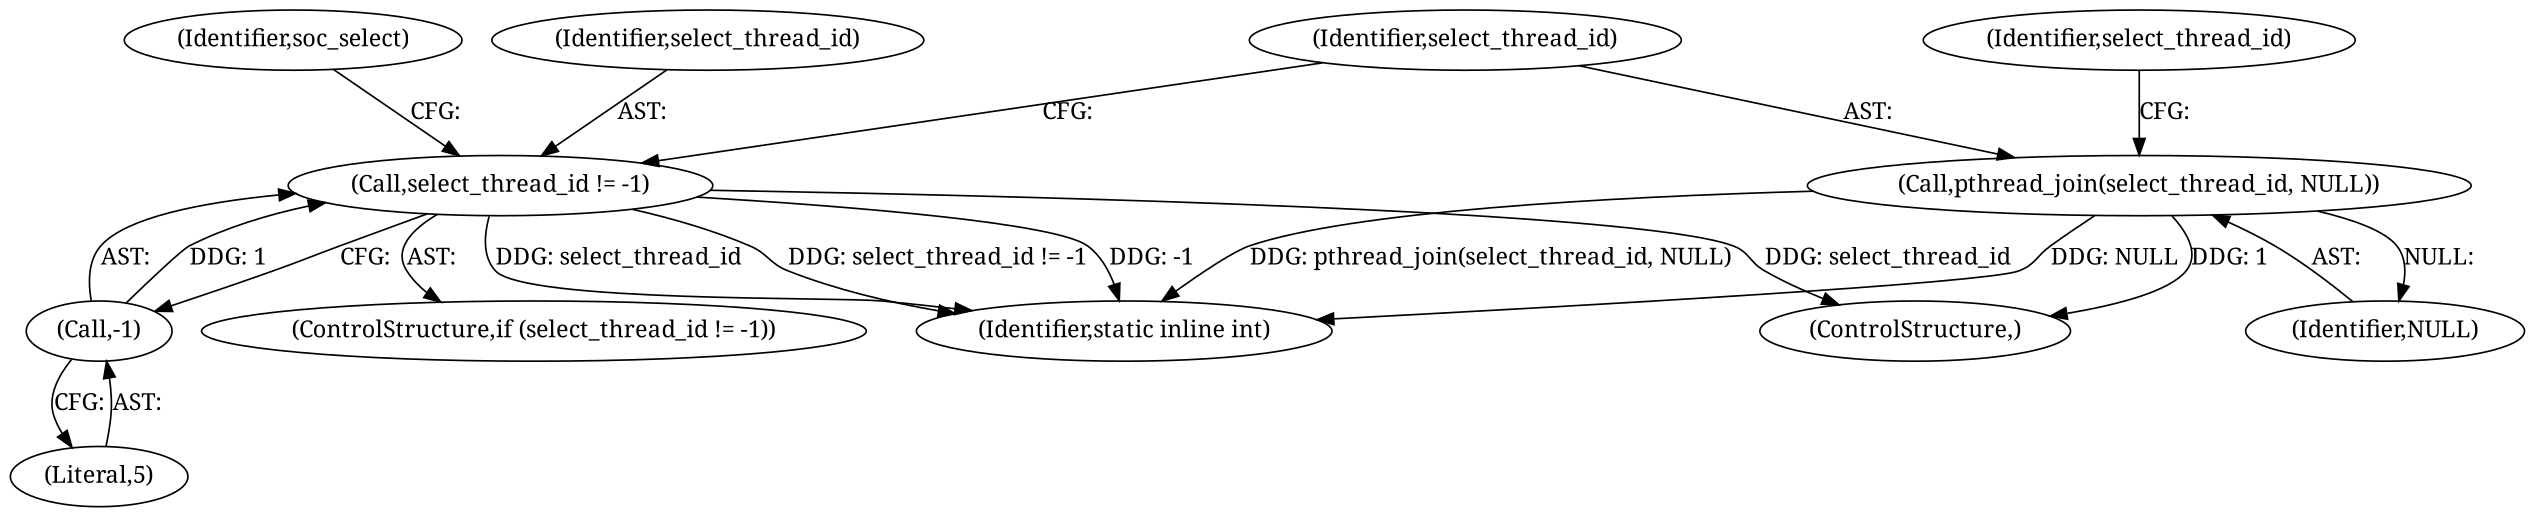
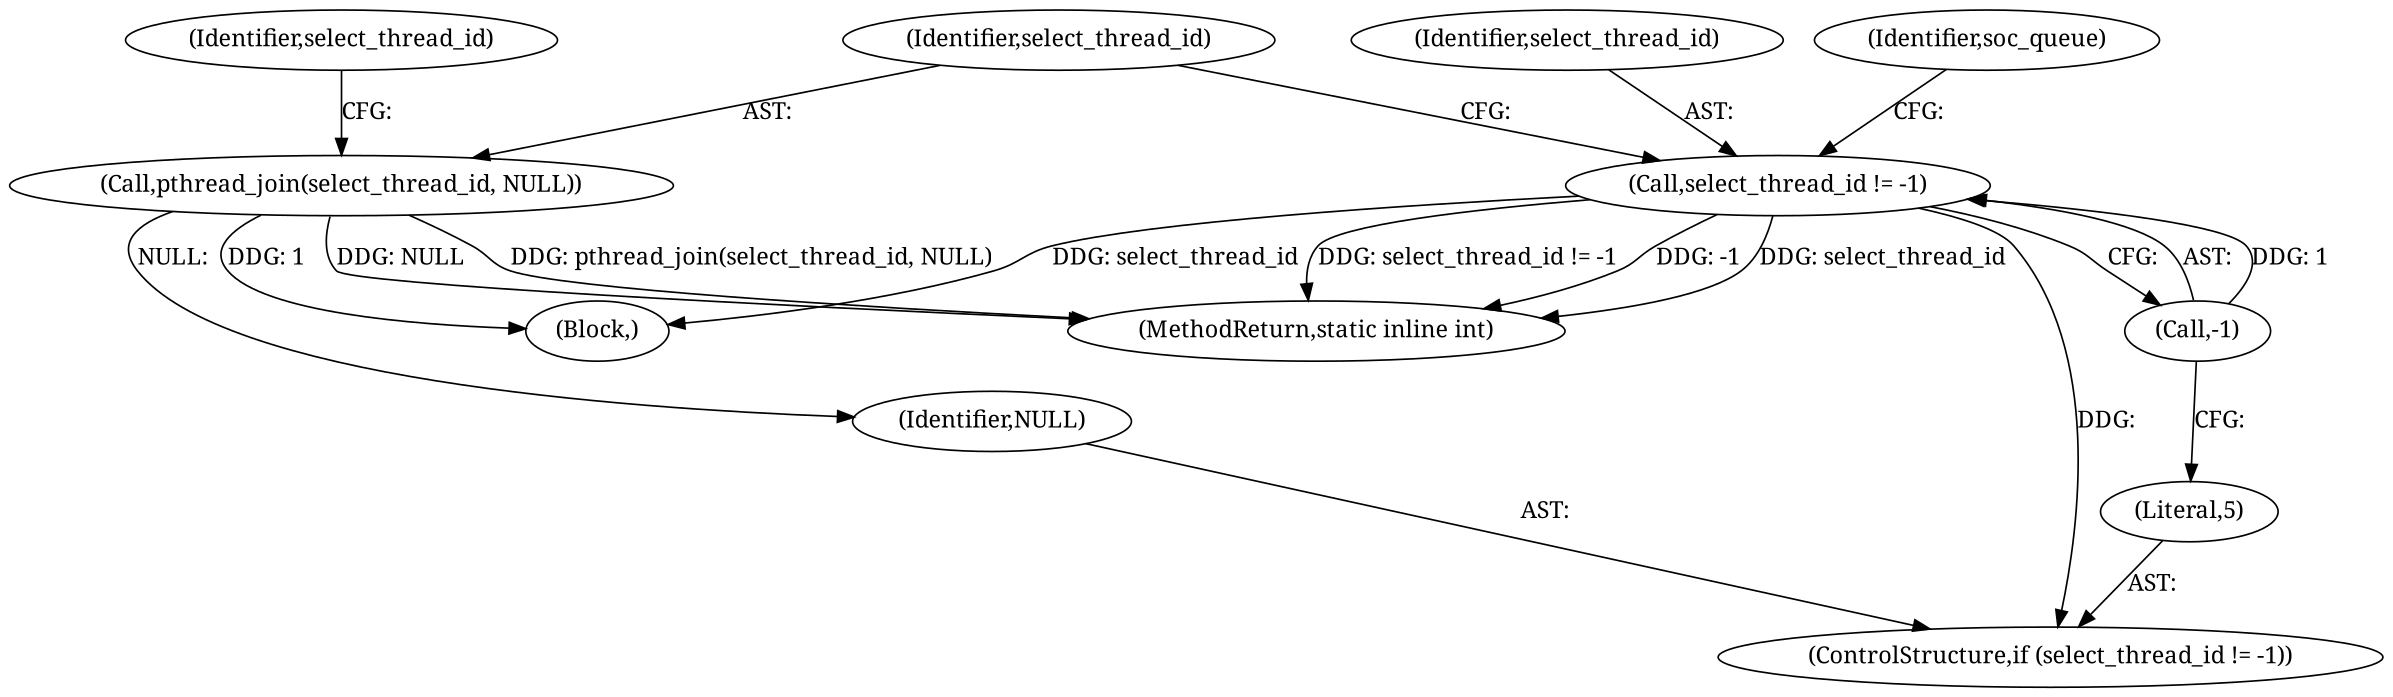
node "(Identifier,soc_select)": label "(Identifier,soc_select)" -> "(Identifier,soc_queue)"
edge "(Identifier,NULL)" -> "(Call,pthread_join(select_thread_id, NULL))": now "(Identifier,NULL)" -> "(ControlStructure,if (select_thread_id != -1))"
edge "(Call,select_thread_id != -1)" -> "(ControlStructure,if (select_thread_id != -1))": label "AST: " -> "DDG: "
node "(Identifier,static inline int)": label "(Identifier,static inline int)" -> "(MethodReturn,static inline int)"
node "(ControlStructure,)": label "(ControlStructure,)" -> "(Block,)"
edge "(Literal,5)" -> "(Call,-1)": now "(Literal,5)" -> "(ControlStructure,if (select_thread_id != -1))"
